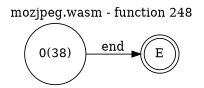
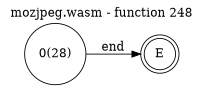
node "0(38)": label "0(38)" -> "0(28)"
